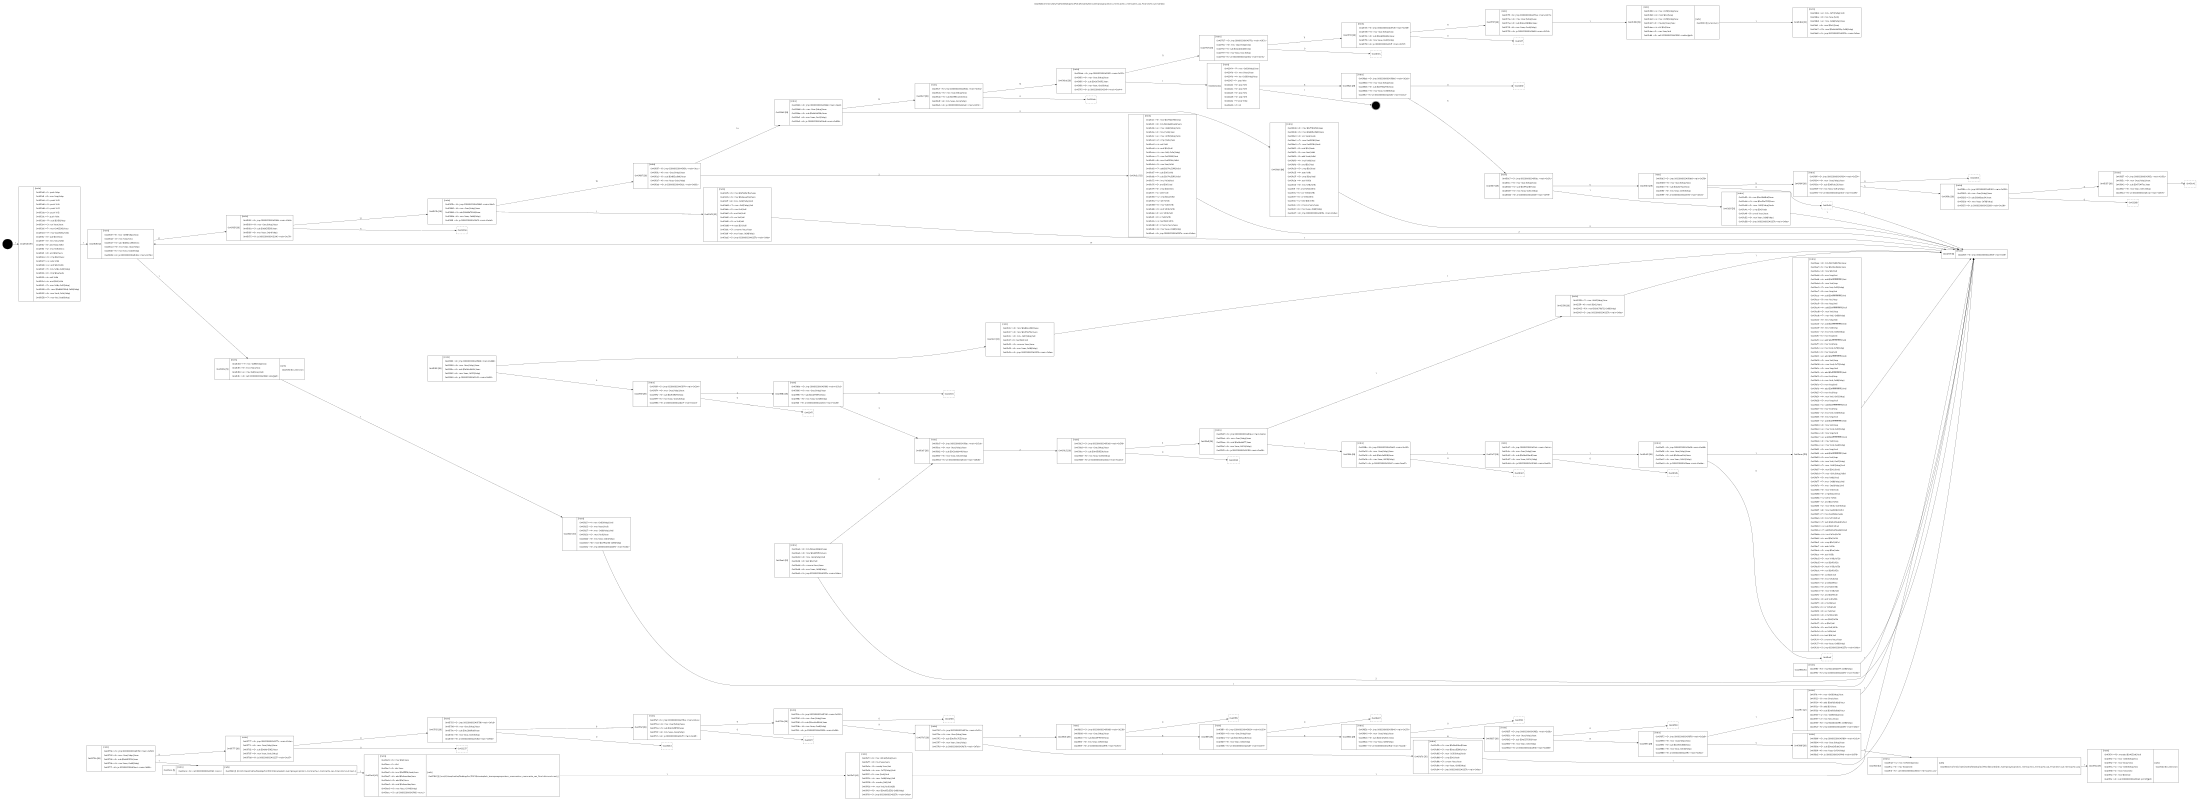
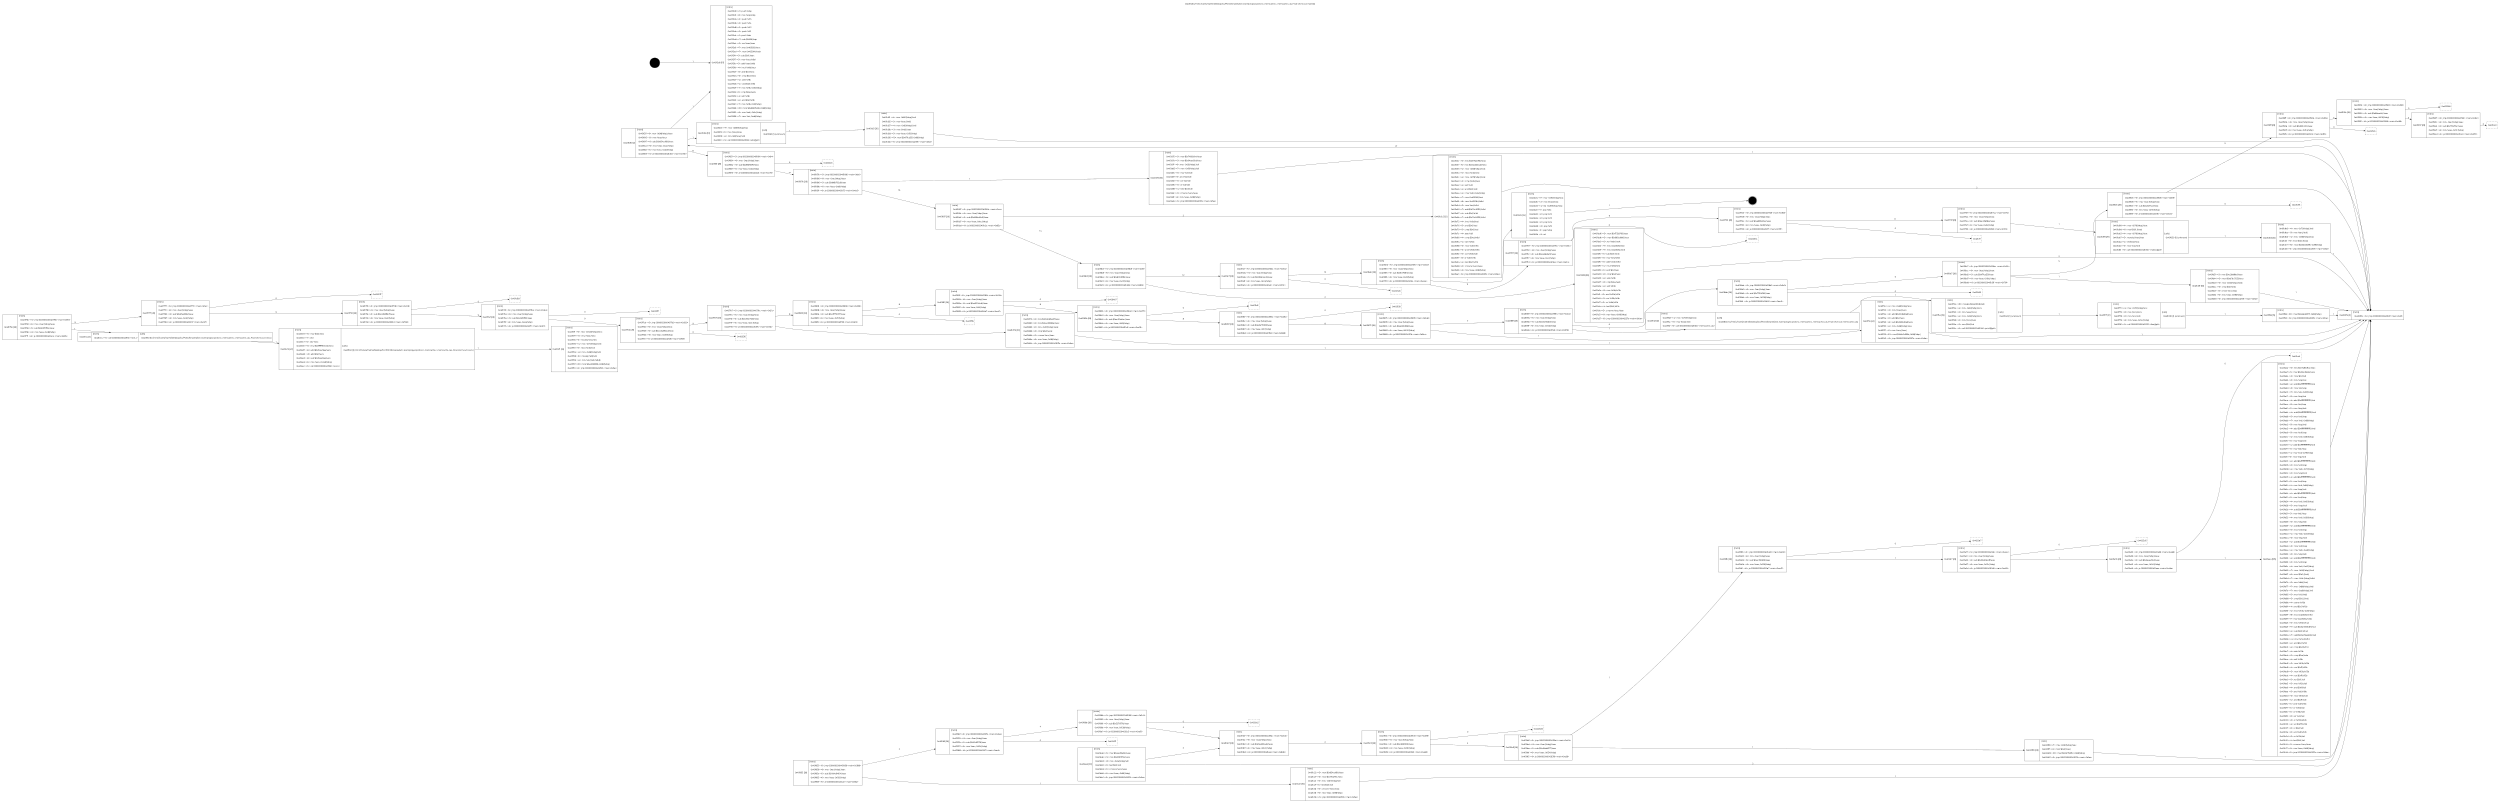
edge "0x402414 [24]" -> "0x4018ab [28]": now "0x40188f [28]" -> "0x4018ab [28]"
edge "0x401c96" -> "0x40257e [5]": now "0x401db6 [32]" -> "0x40257e [5]"
edge "0x4015d0 [111]" -> "0x40163f [32]": reversed
node "0x401f71 [21]": added
